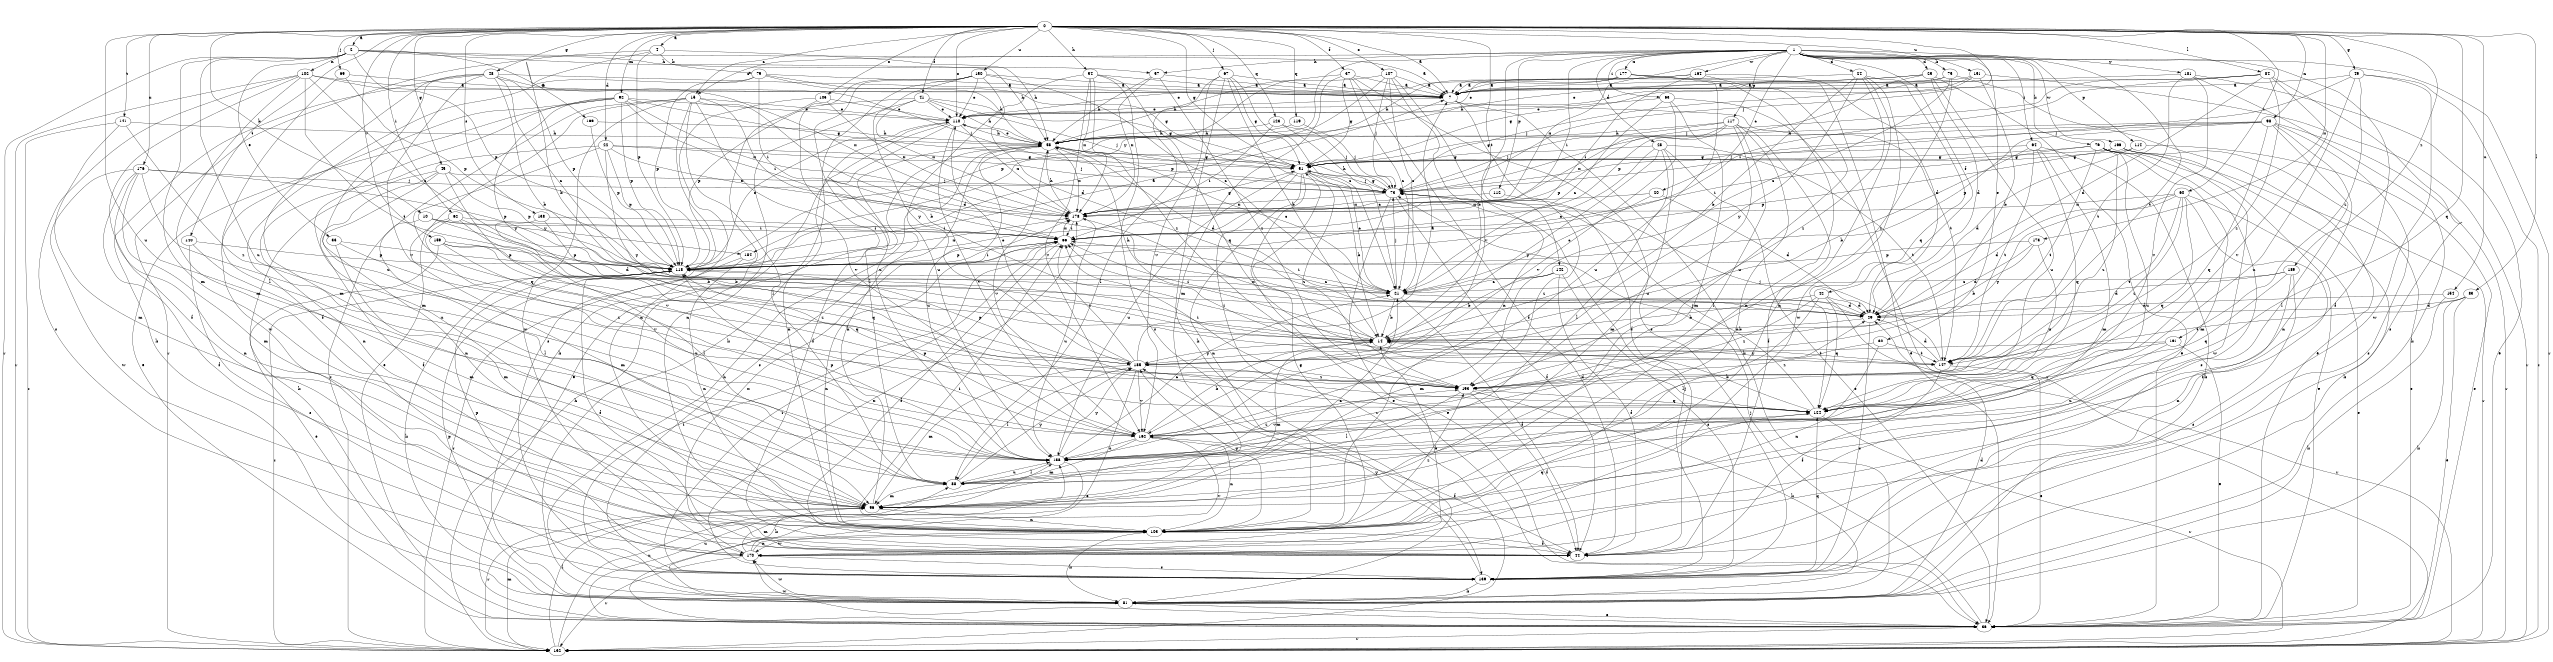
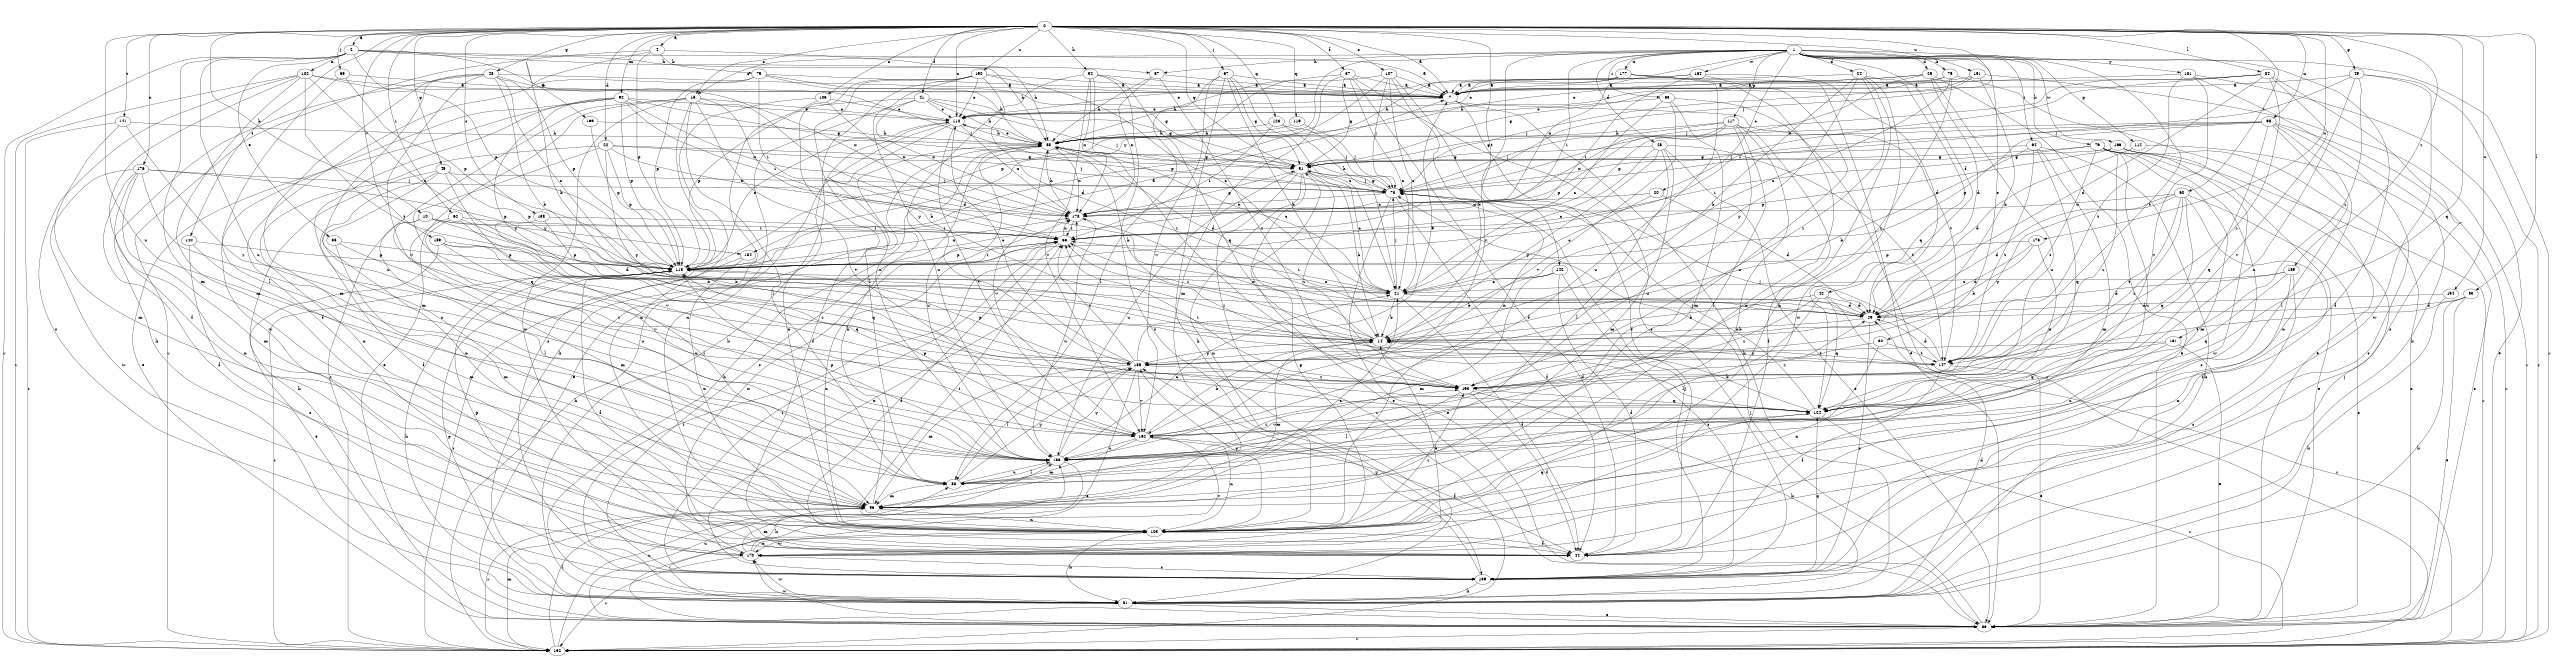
edge "114" -> "51": removed, label "g"
node "112": removed
edge "10" -> "155": added, label "u"
edge "166" -> "81": label "k" -> "j"
